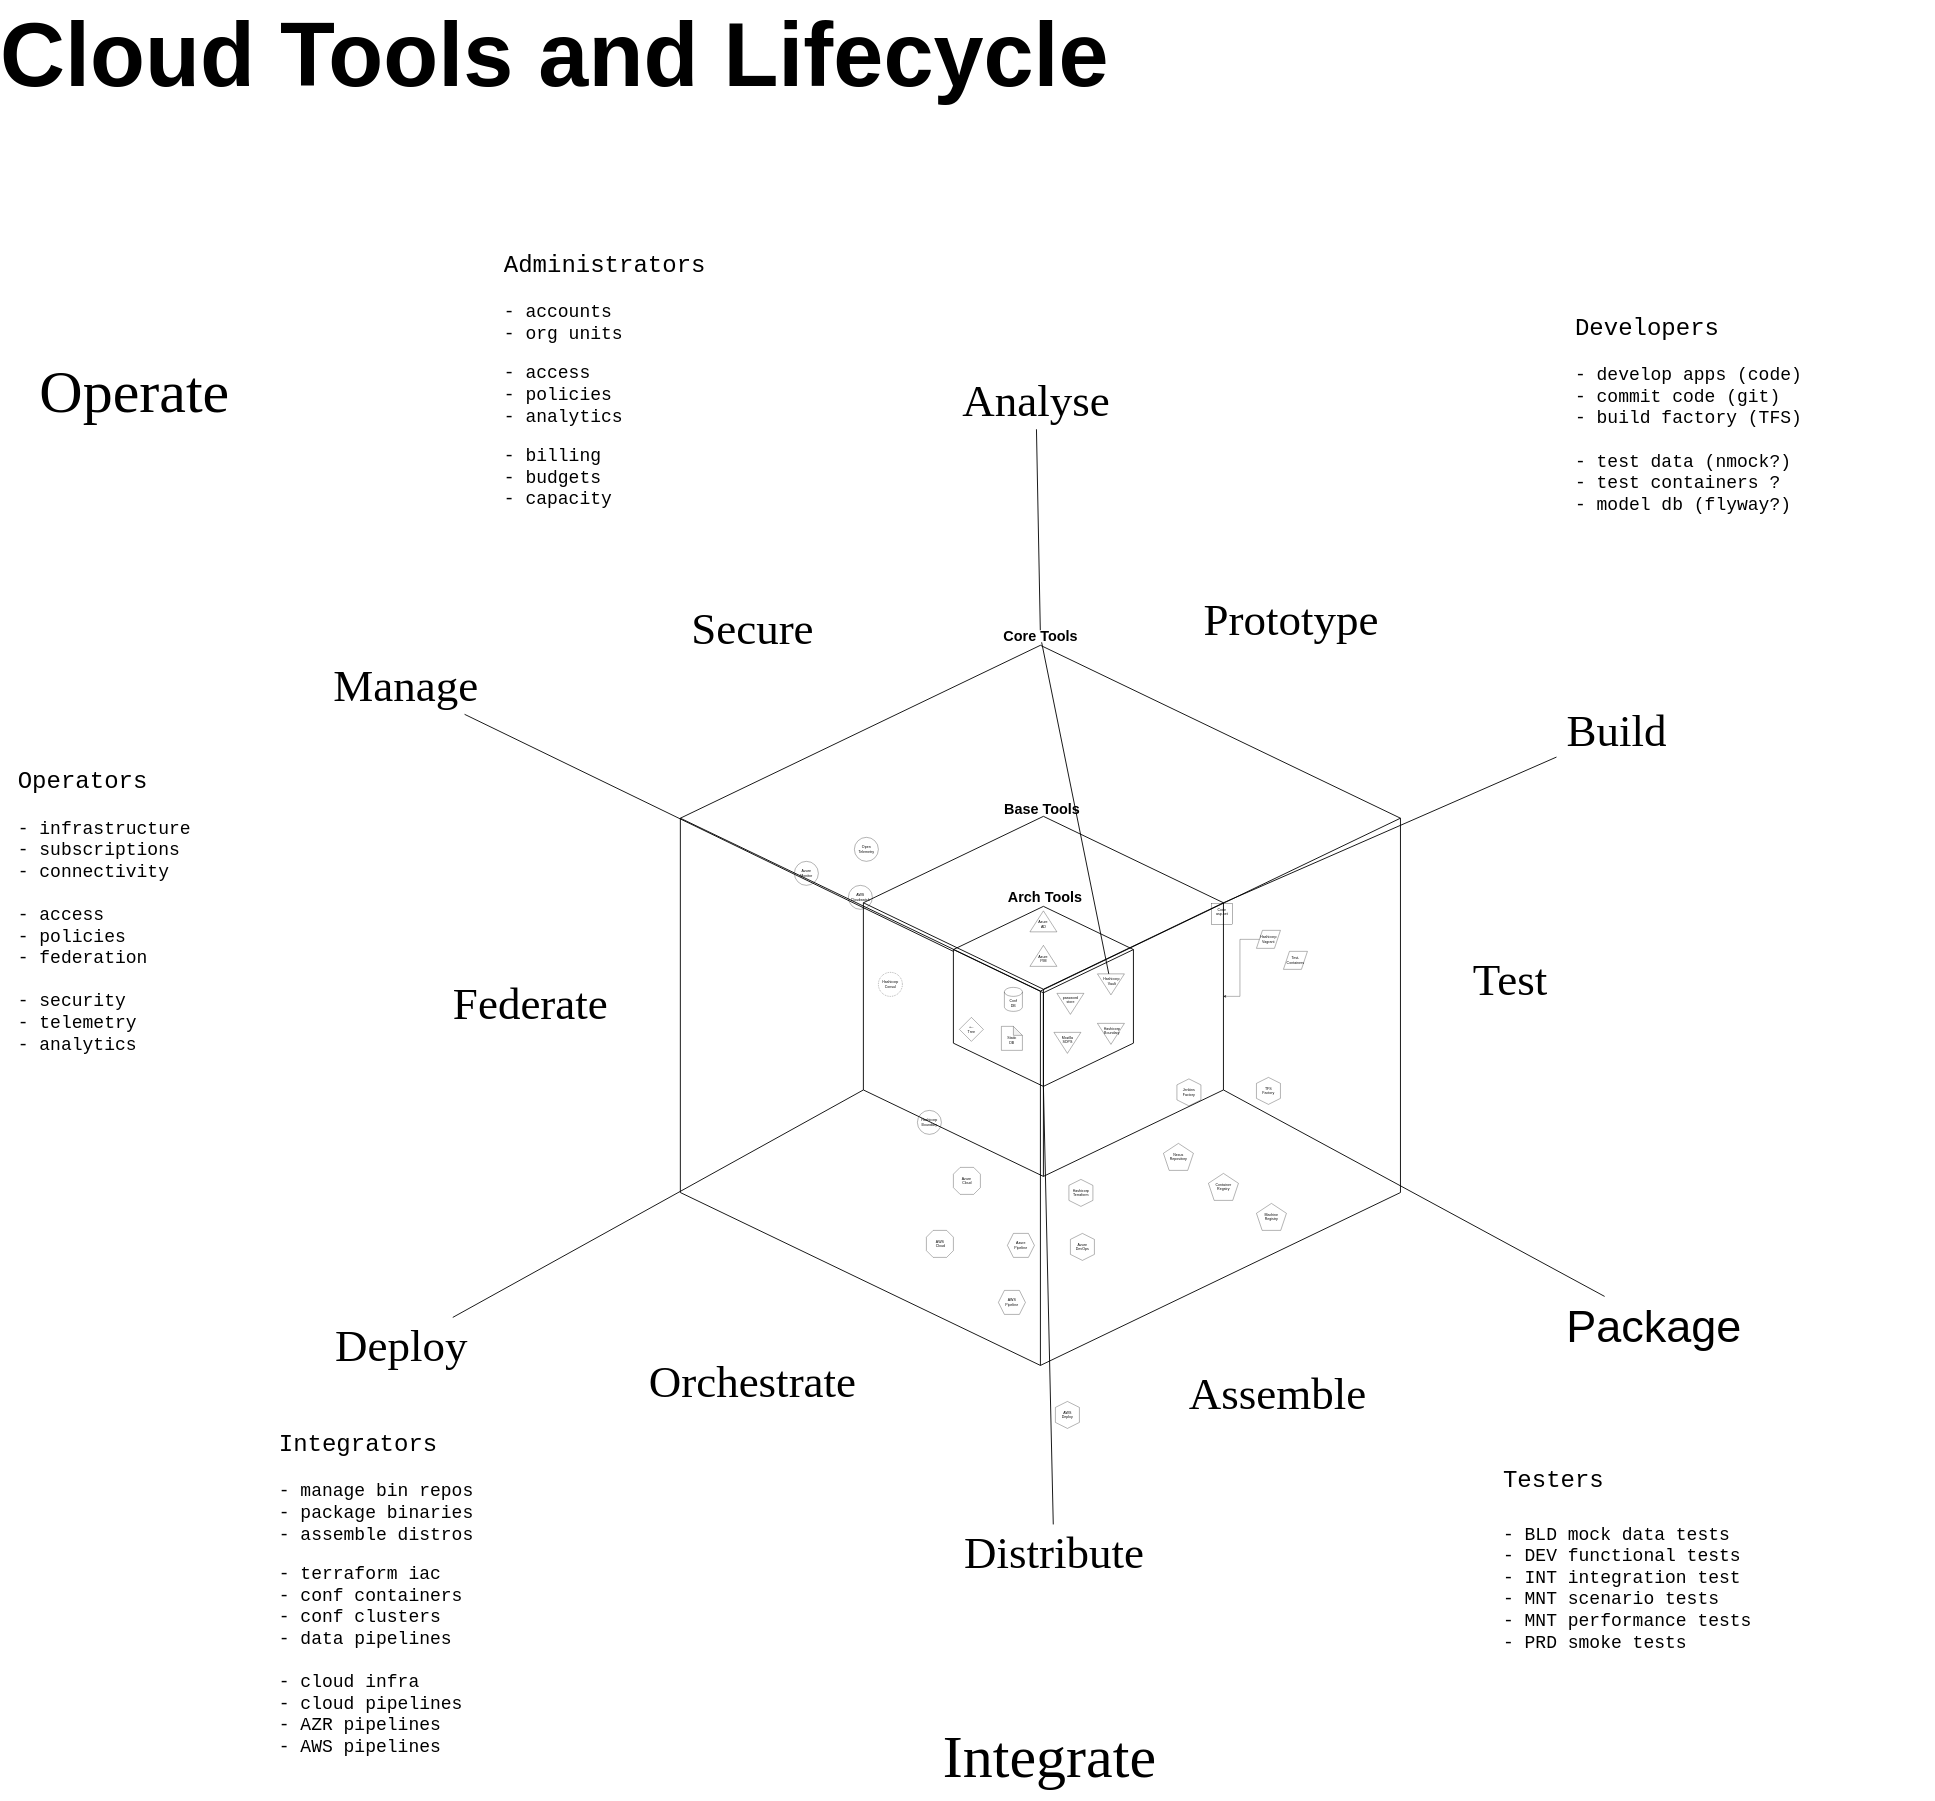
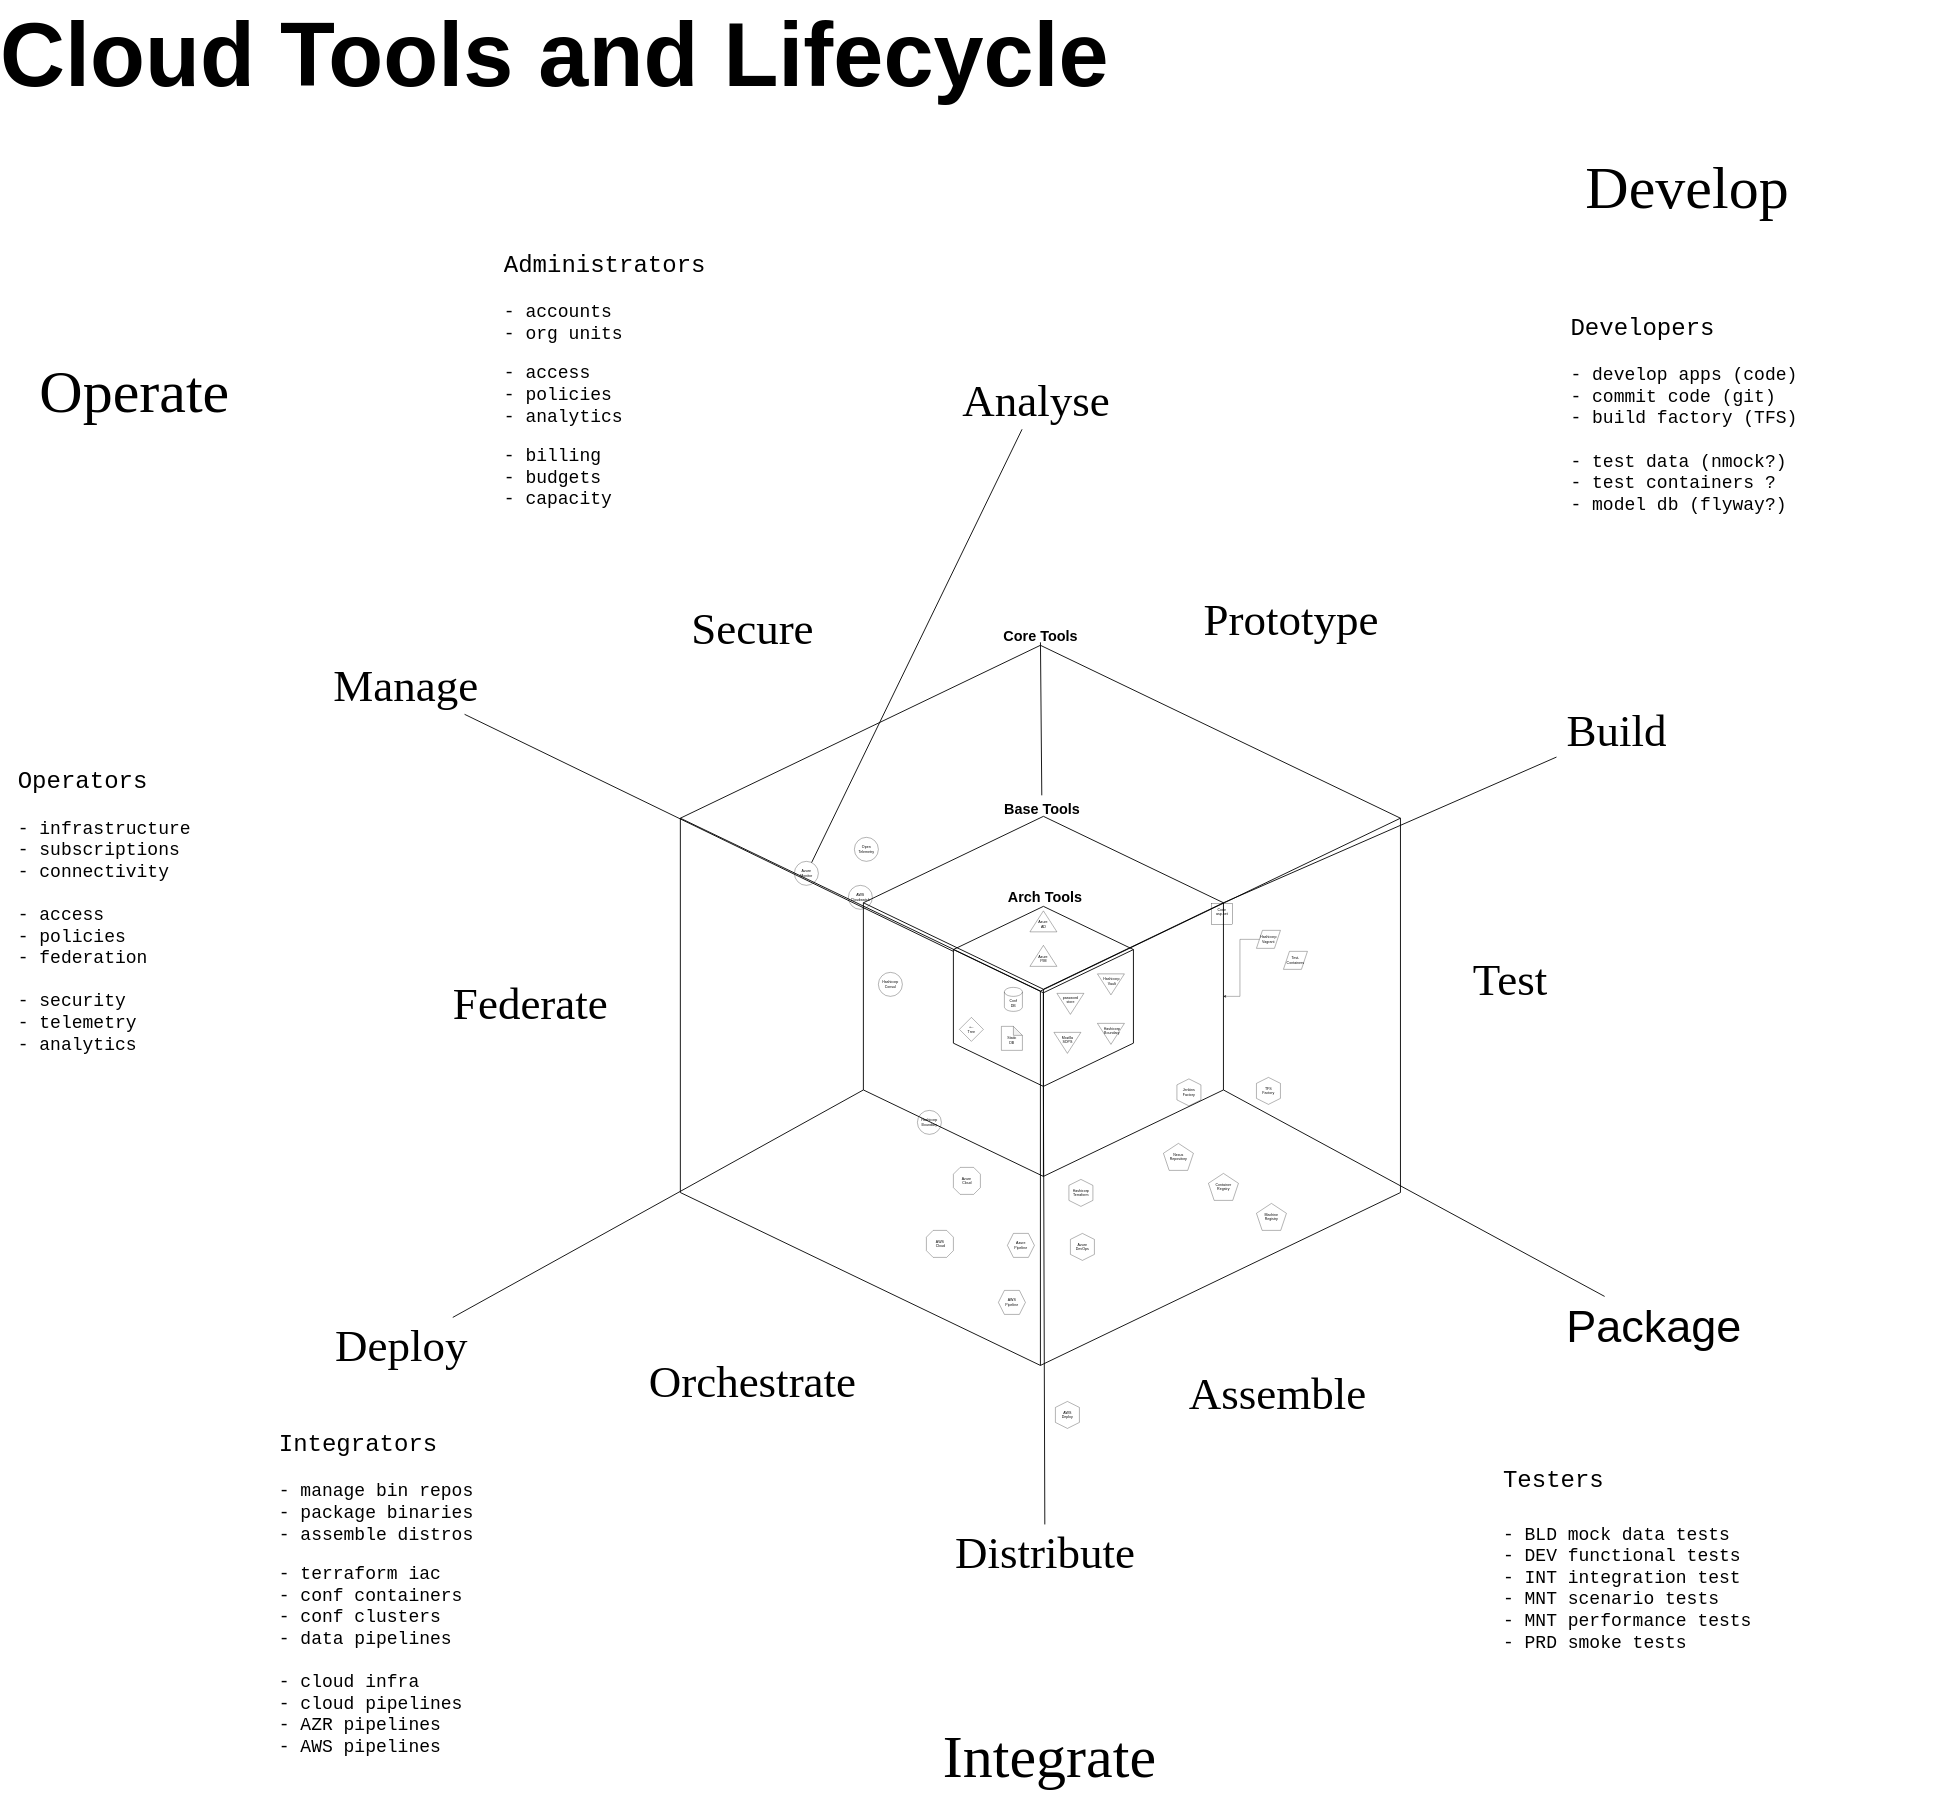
node "Develop": added
node "Developers - develop apps (code) - commit code (git) - build factory (TFS) - test data (nmock?) - test containers ? - model db (flyway?)": moved (1751, 426) -> (1747, 426)
edge "Analyse" -- "Core Tools": now "Analyse" -- "Azure Monitor"
edge "Core Tools" -- "Hashicorp Vault": now "Core Tools" -- "Base Tools"
node "Hashicorp Consul": style dashed -> solid
node "Distribute": moved (1054, 1553) -> (1045, 1553)
